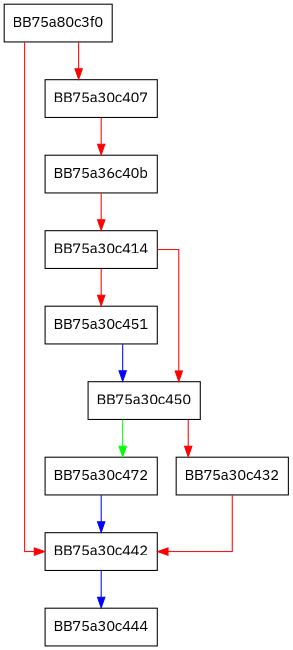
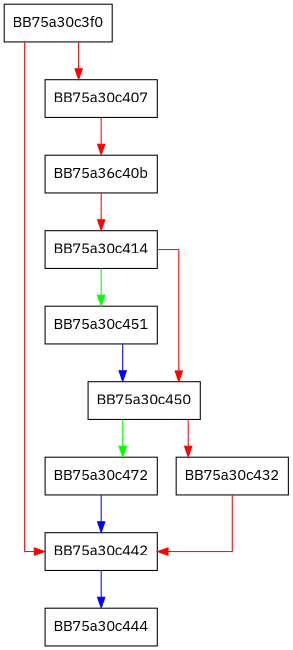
node "BB75a80c3f0": label "BB75a80c3f0" -> "BB75a30c3f0"
edge "BB75a30c414" -> "BB75a30c451": color red -> green
